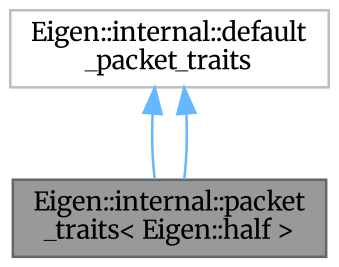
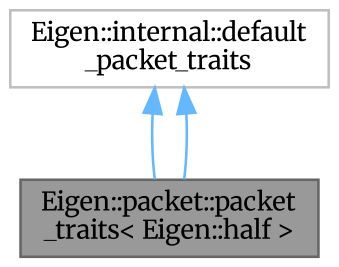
node "Eigen::internal::packet _traits< Eigen::half >": label "Eigen::internal::packet _traits< Eigen::half >" -> "Eigen::packet::packet _traits< Eigen::half >"
